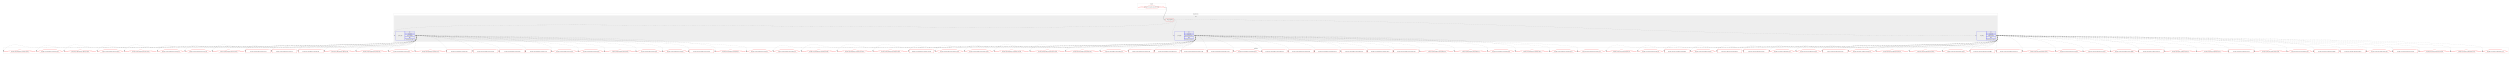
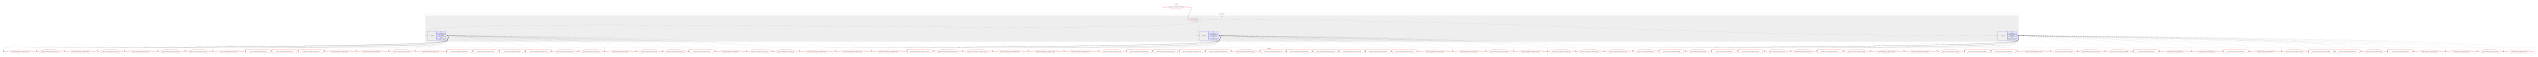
node "portage://sys-kernel/gentoo-kernel-6.10.2": added
